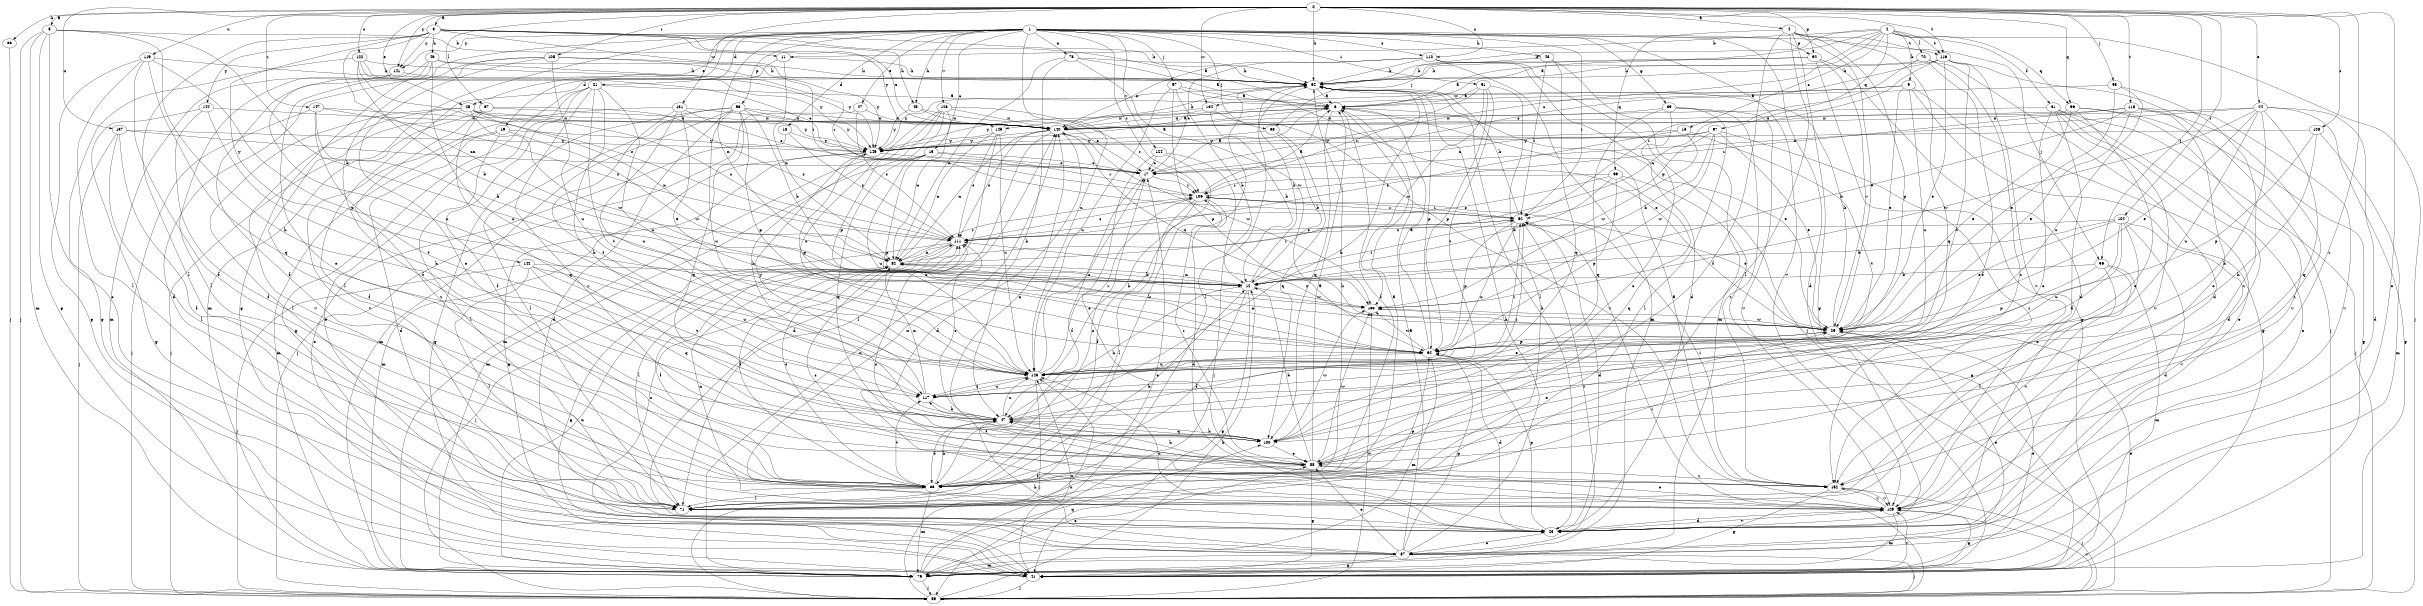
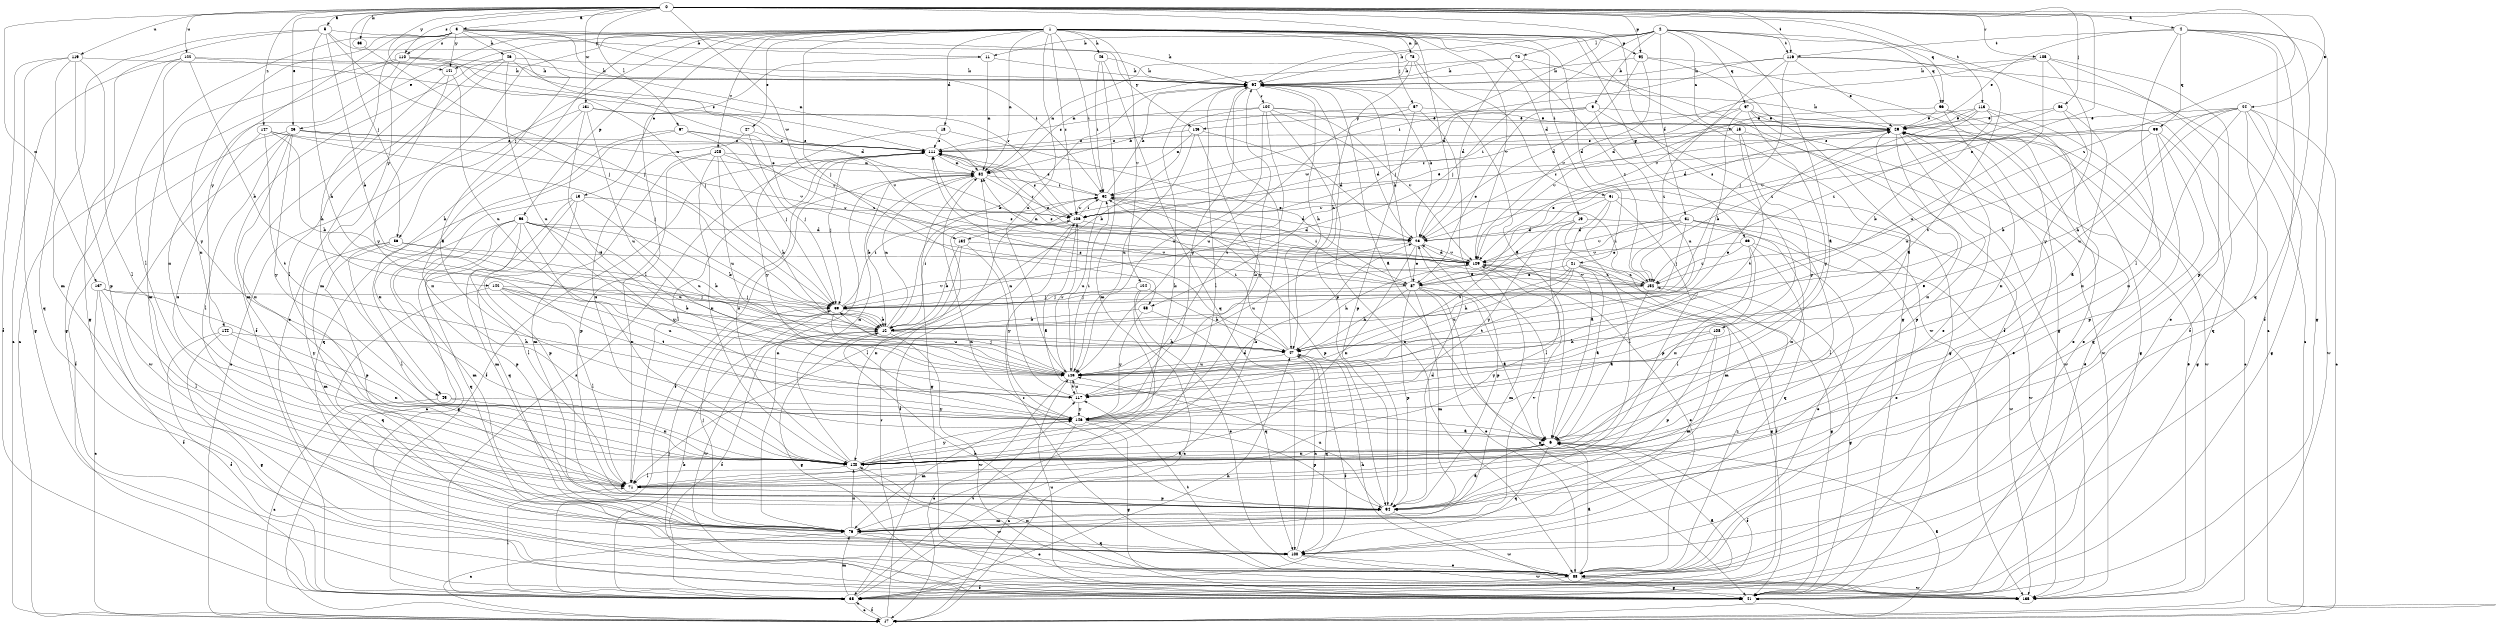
edge "0" -> "104": now "64" -> "104"
edge "97" -> "52": label "p" -> "i"
edge "57" -> "12": now "57" -> "82"
edge "92" -> "29": now "92" -> "129"
edge "117" -> "47": removed, label "h"
